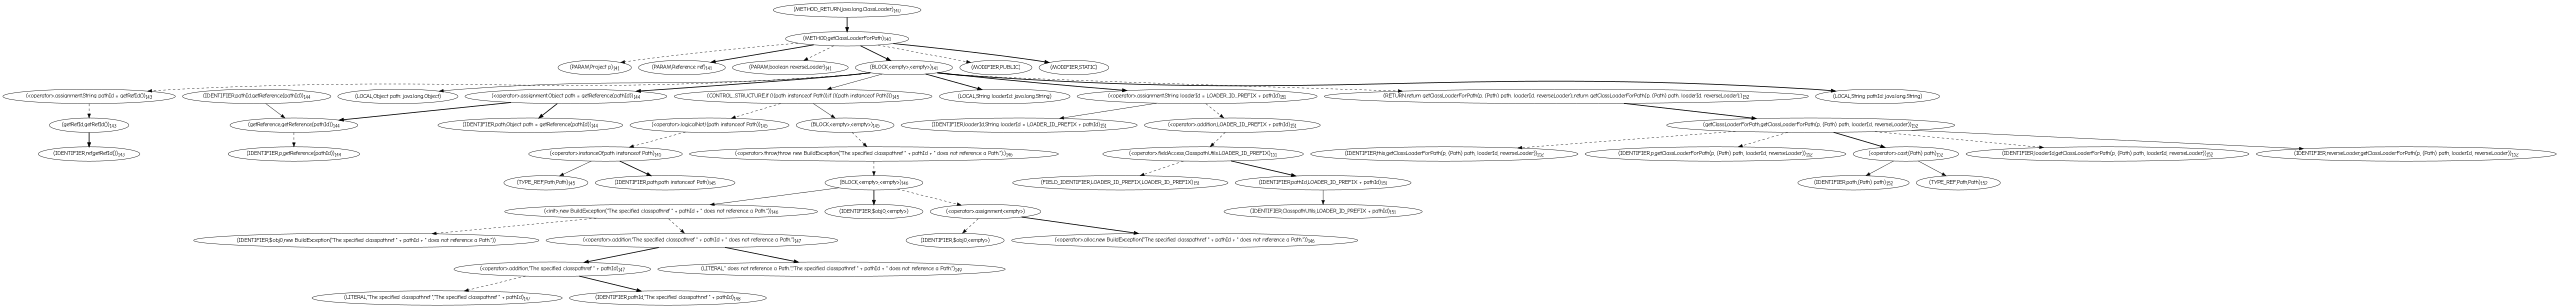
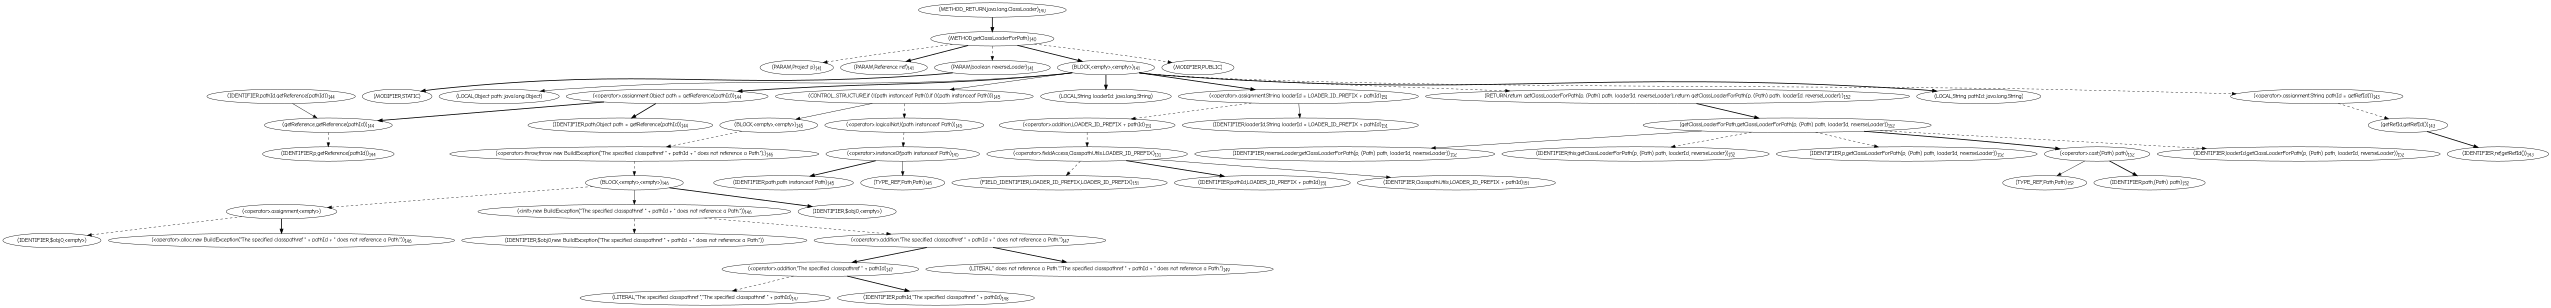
edge "(METHOD,getClassLoaderForPath)" -> "(MODIFIER,STATIC)": now "(PARAM,boolean reverseLoader)" -> "(MODIFIER,STATIC)"
edge "(<operator>.cast,(Path) path)" -> "(IDENTIFIER,path,(Path) path)": style solid -> bold
edge "(IDENTIFIER,pathId,LOADER_ID_PREFIX + pathId)" -> "(IDENTIFIER,ClasspathUtils,LOADER_ID_PREFIX + pathId)": now "(<operator>.fieldAccess,ClasspathUtils.LOADER_ID_PREFIX)" -> "(IDENTIFIER,ClasspathUtils,LOADER_ID_PREFIX + pathId)"
